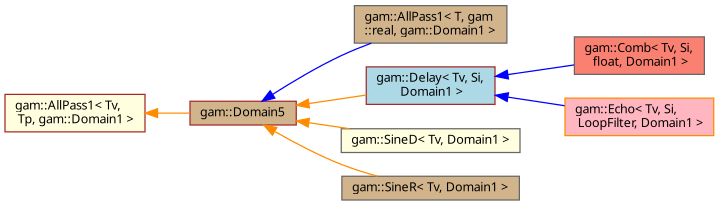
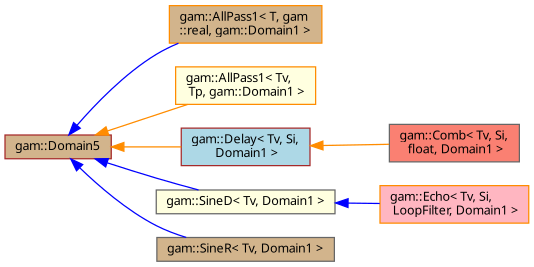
node "gam::AllPass1< T, gam ::real, gam::Domain1 >": color gray40 -> darkorange
edge "gam::Comb< Tv, Si, float, Domain1 >" -> "gam::Delay< Tv, Si, Domain1 >": color blue -> darkorange
edge "gam::Echo< Tv, Si, LoopFilter, Domain1 >" -> "gam::Delay< Tv, Si, Domain1 >": now "gam::Echo< Tv, Si, LoopFilter, Domain1 >" -> "gam::SineD< Tv, Domain1 >"
node "gam::AllPass1< Tv, Tp, gam::Domain1 >": color brown -> darkorange
edge "gam::Domain5" -> "gam::AllPass1< Tv, Tp, gam::Domain1 >": reversed
edge "gam::SineD< Tv, Domain1 >" -> "gam::Domain5": color darkorange -> blue
edge "gam::SineR< Tv, Domain1 >" -> "gam::Domain5": color darkorange -> blue
